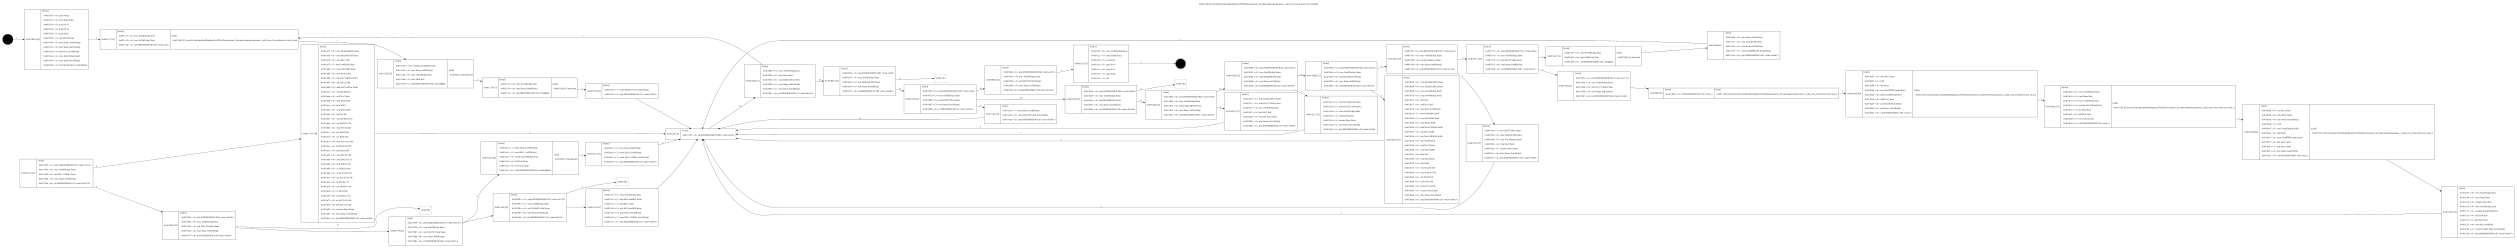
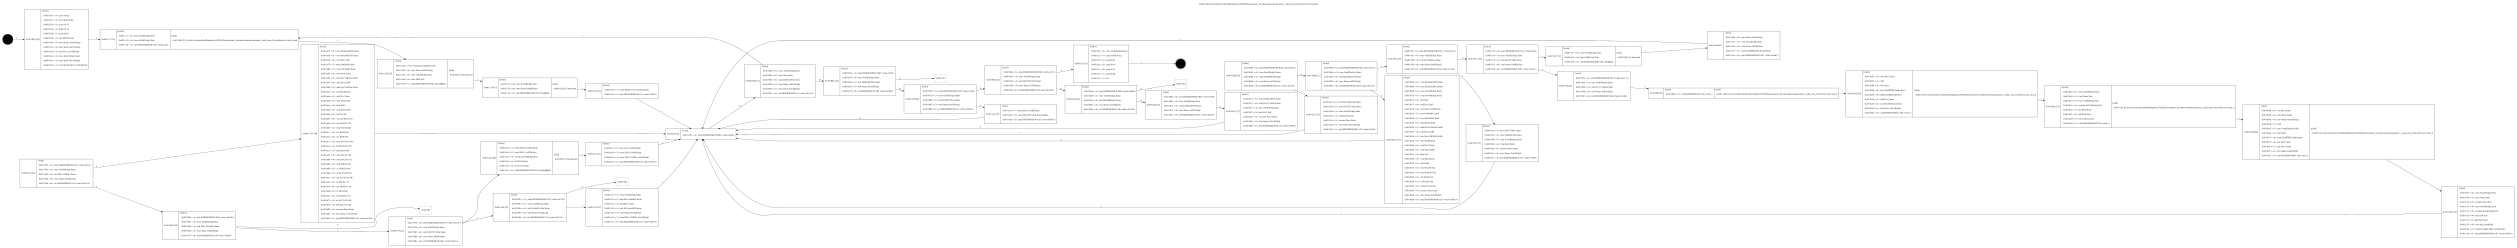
edge "0x4018ba [22]" -> "0x4018d0 [22]": removed, label "10"
edge "0x401878 [22]" -> "0x4018a4 [22]": now "0x40188e [22]" -> "0x4018a4 [22]"
